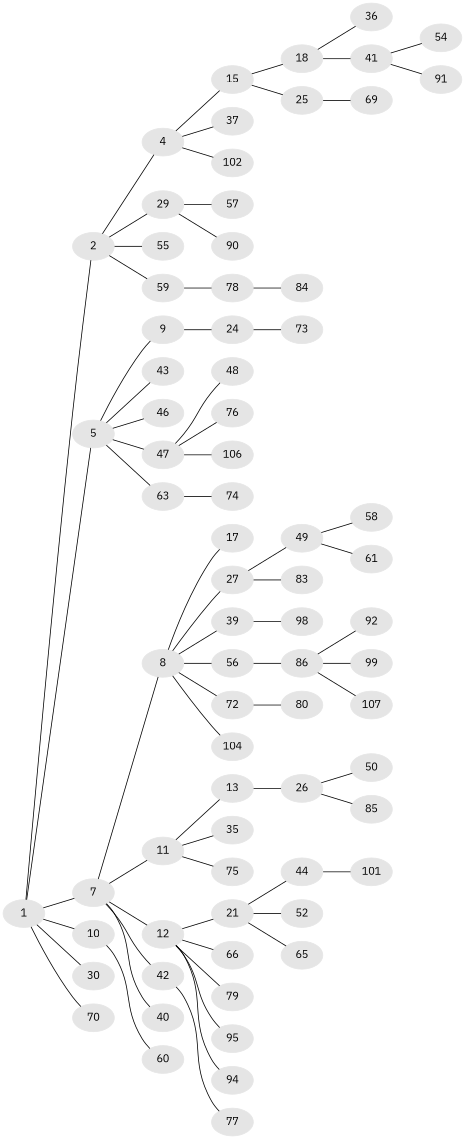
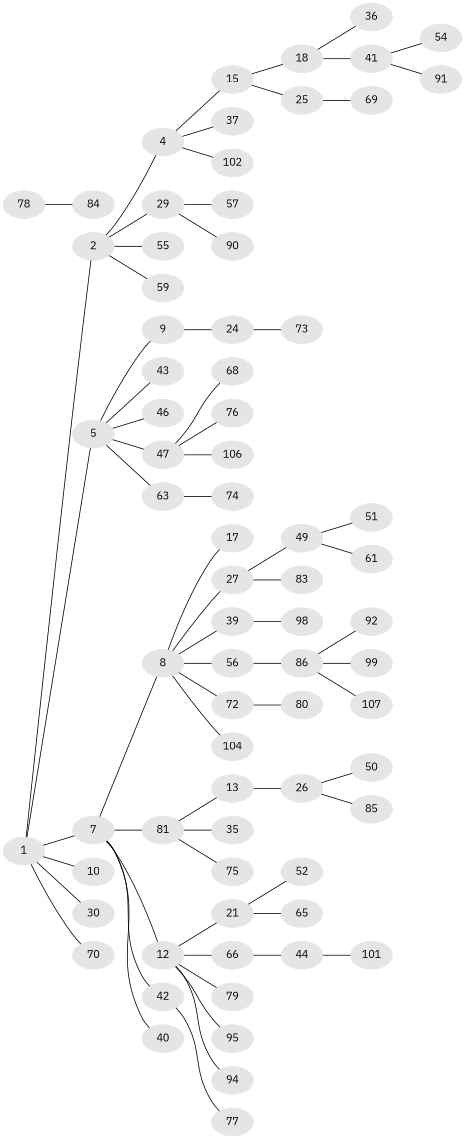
edge "59" -- "78": removed
node "48": label "48" -> "68"
node "58": label "58" -> "51"
node "11": label "11" -> "81"
edge "44" -- "21": now "44" -- "66"
node "60": removed
